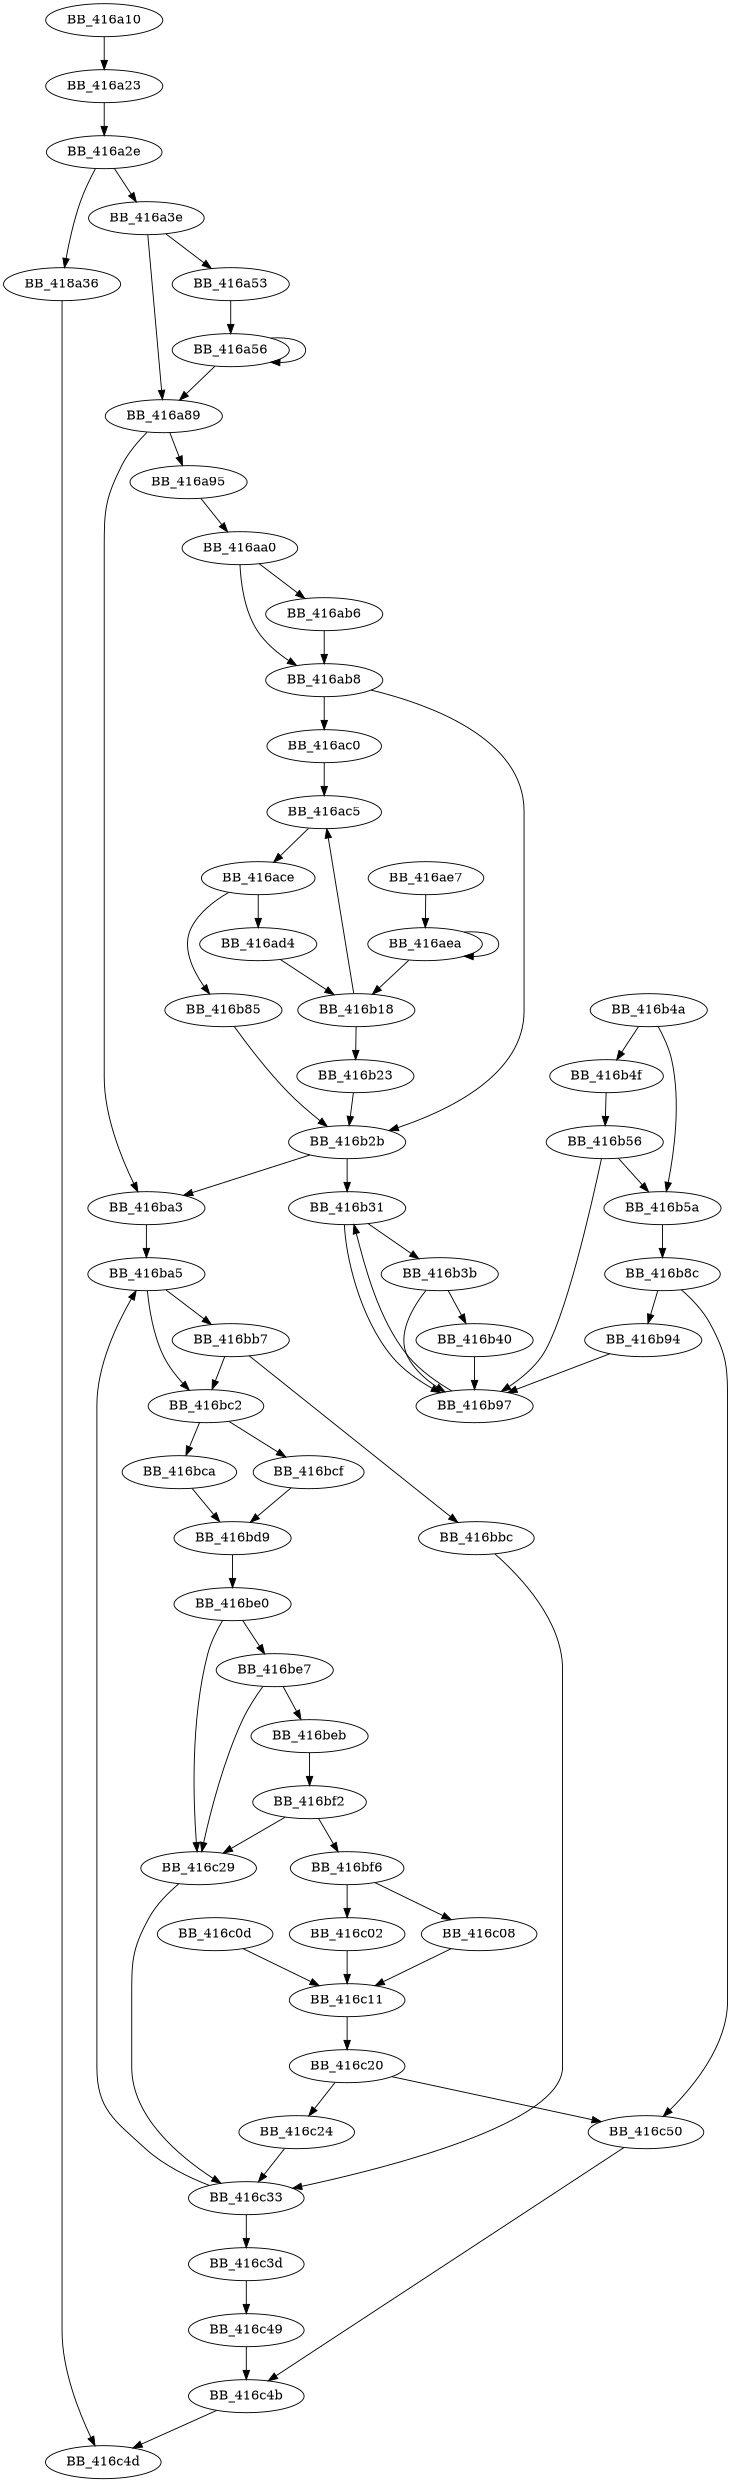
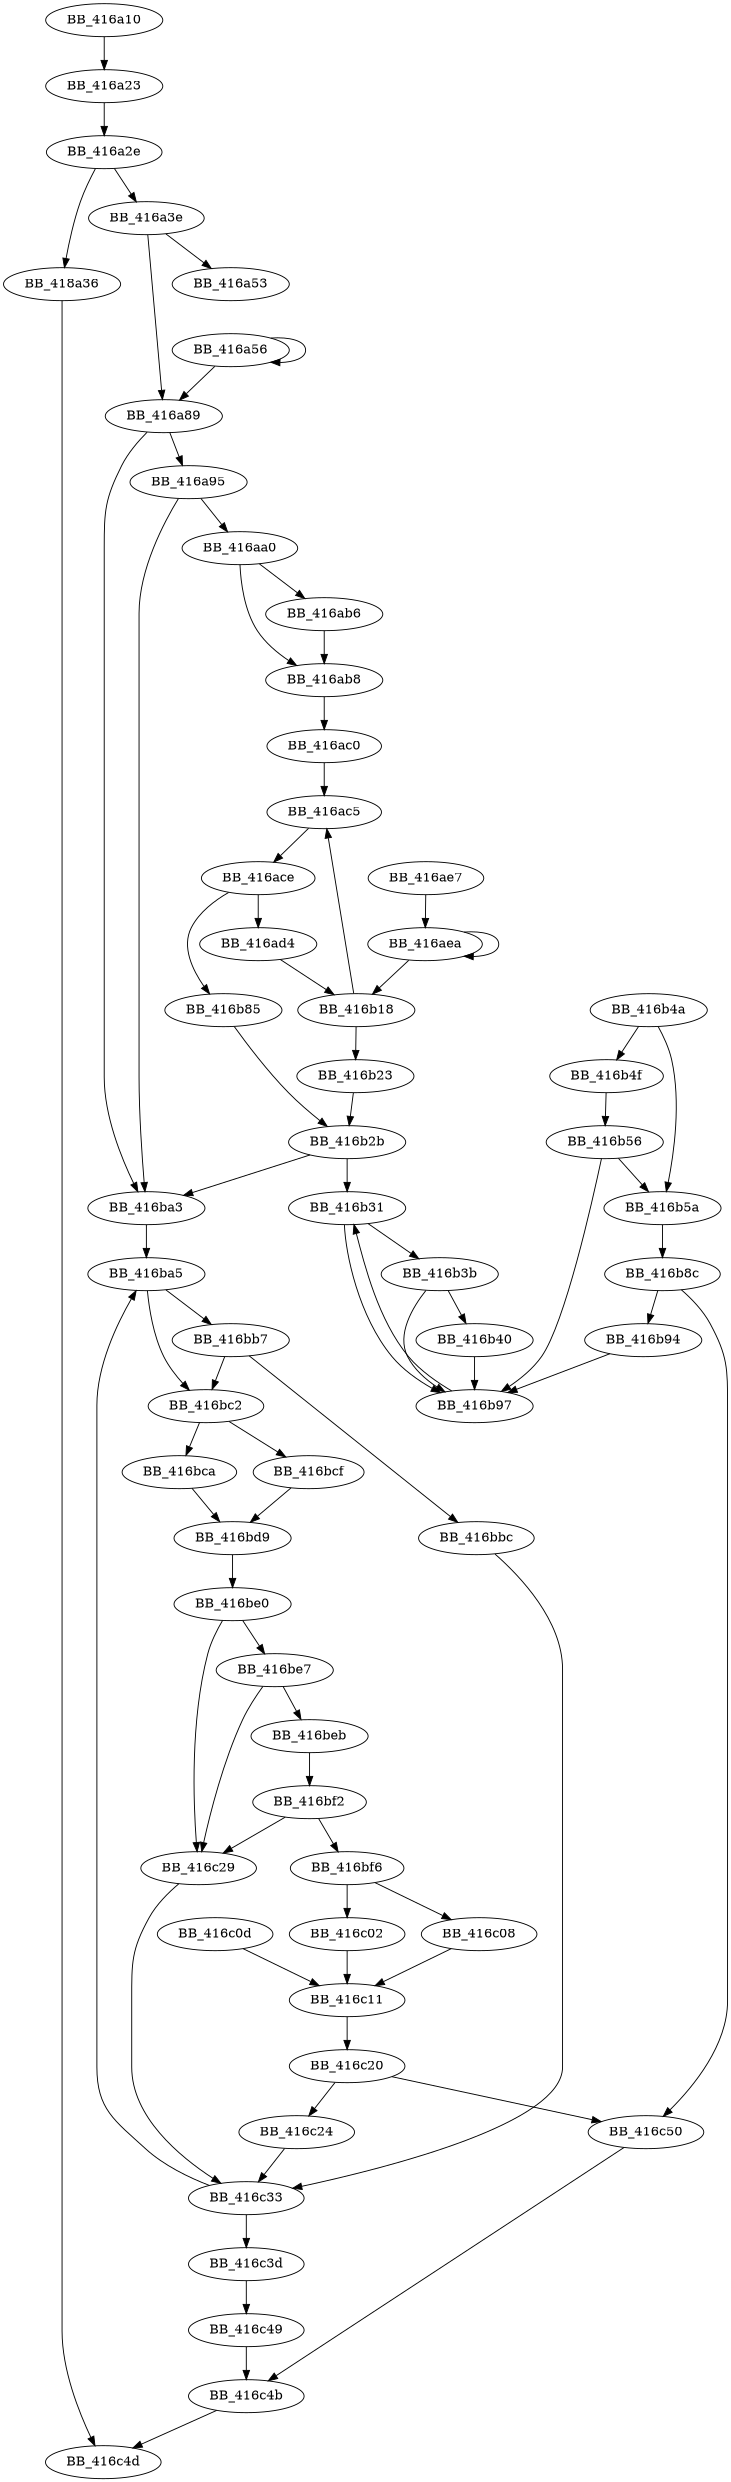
edge "BB_416a53" -> "BB_416a56": removed
edge "BB_416a95" -> "BB_416ba3": added
edge "BB_416ab8" -> "BB_416b2b": removed
